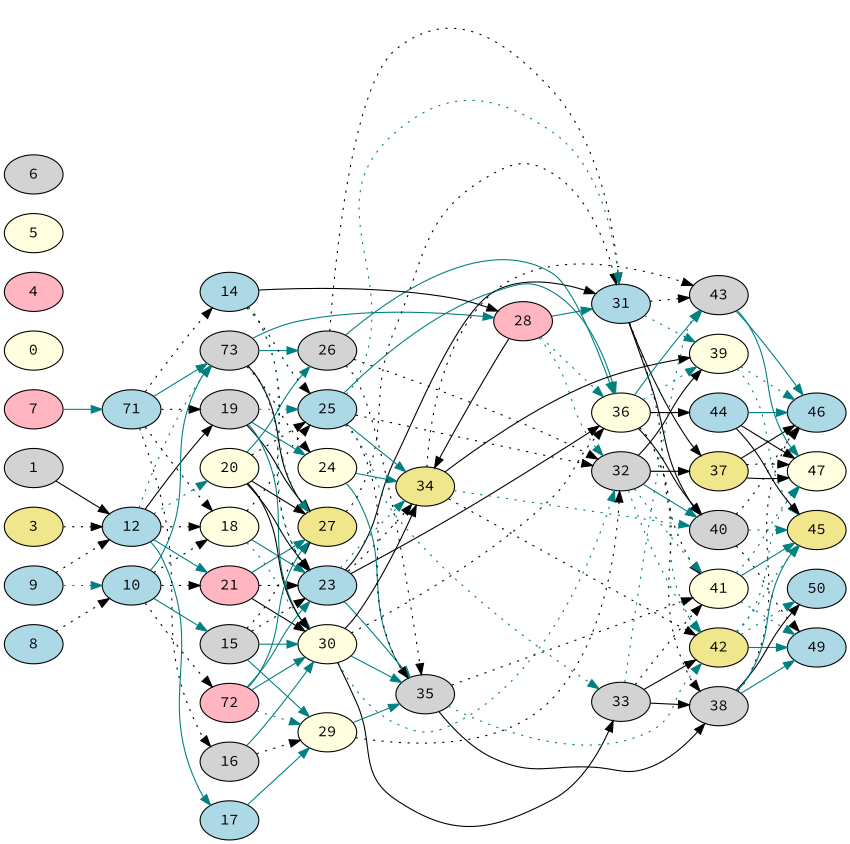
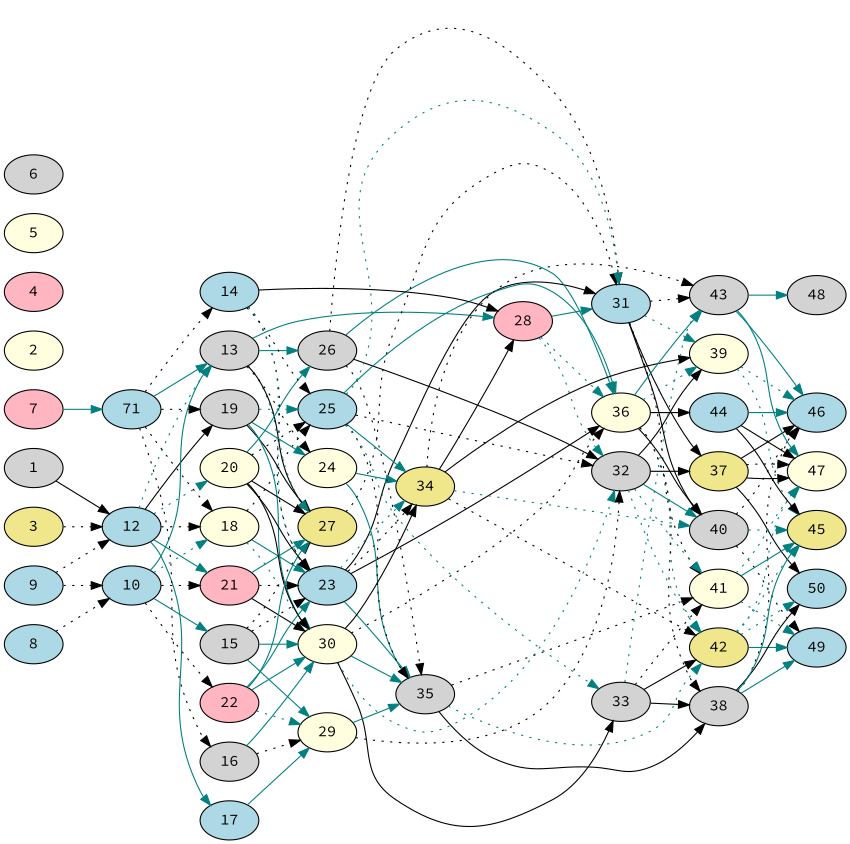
node "48": added
node "0": label "0" -> "2"
node "73": label "73" -> "13"
edge "28" -> "34": reversed
edge "26" -> "32": style dotted -> solid
edge "37" -> "50": added
edge "10" -> "18": color black -> teal
edge "9" -> "10": color teal -> black
node "72": label "72" -> "22"
